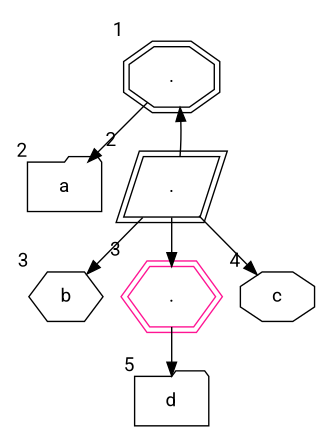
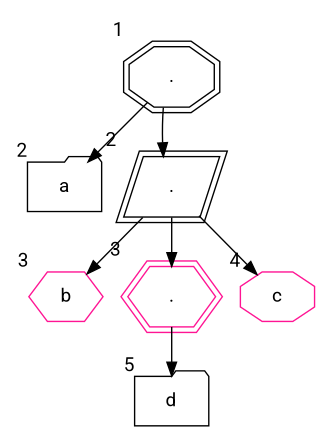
edge ". 2" -> ". 1": reversed
node "b 3": color black -> deeppink
node "c 4": color black -> deeppink
